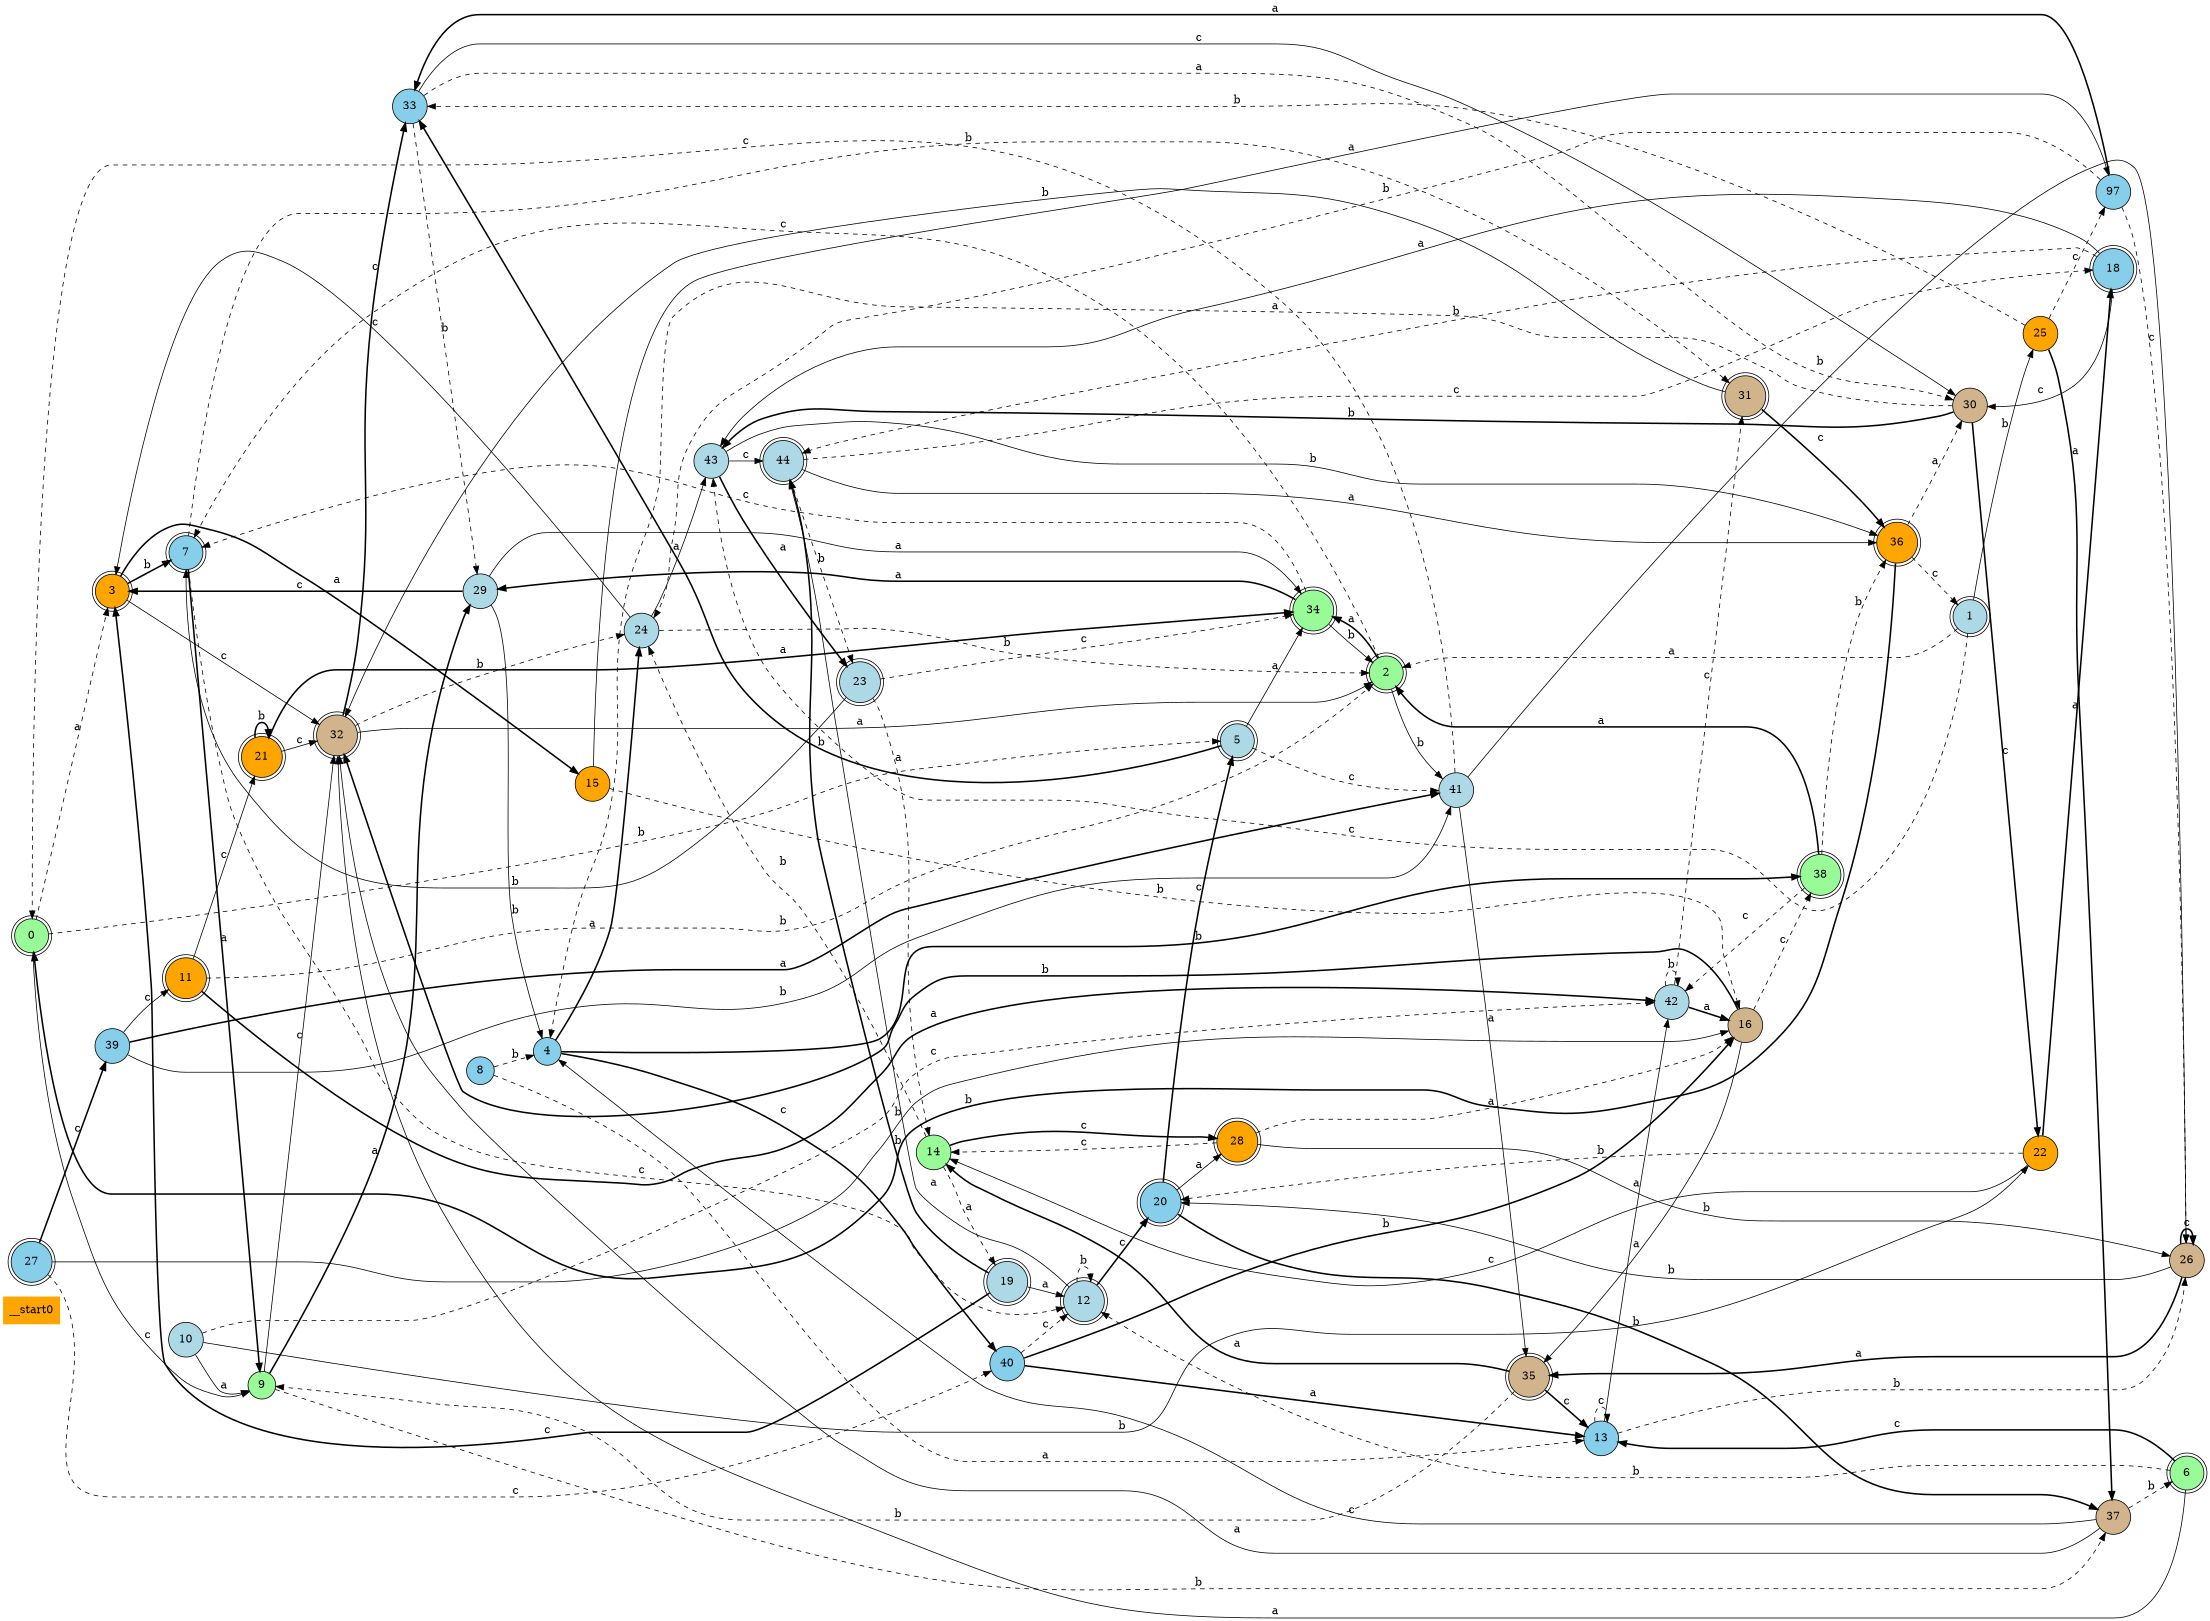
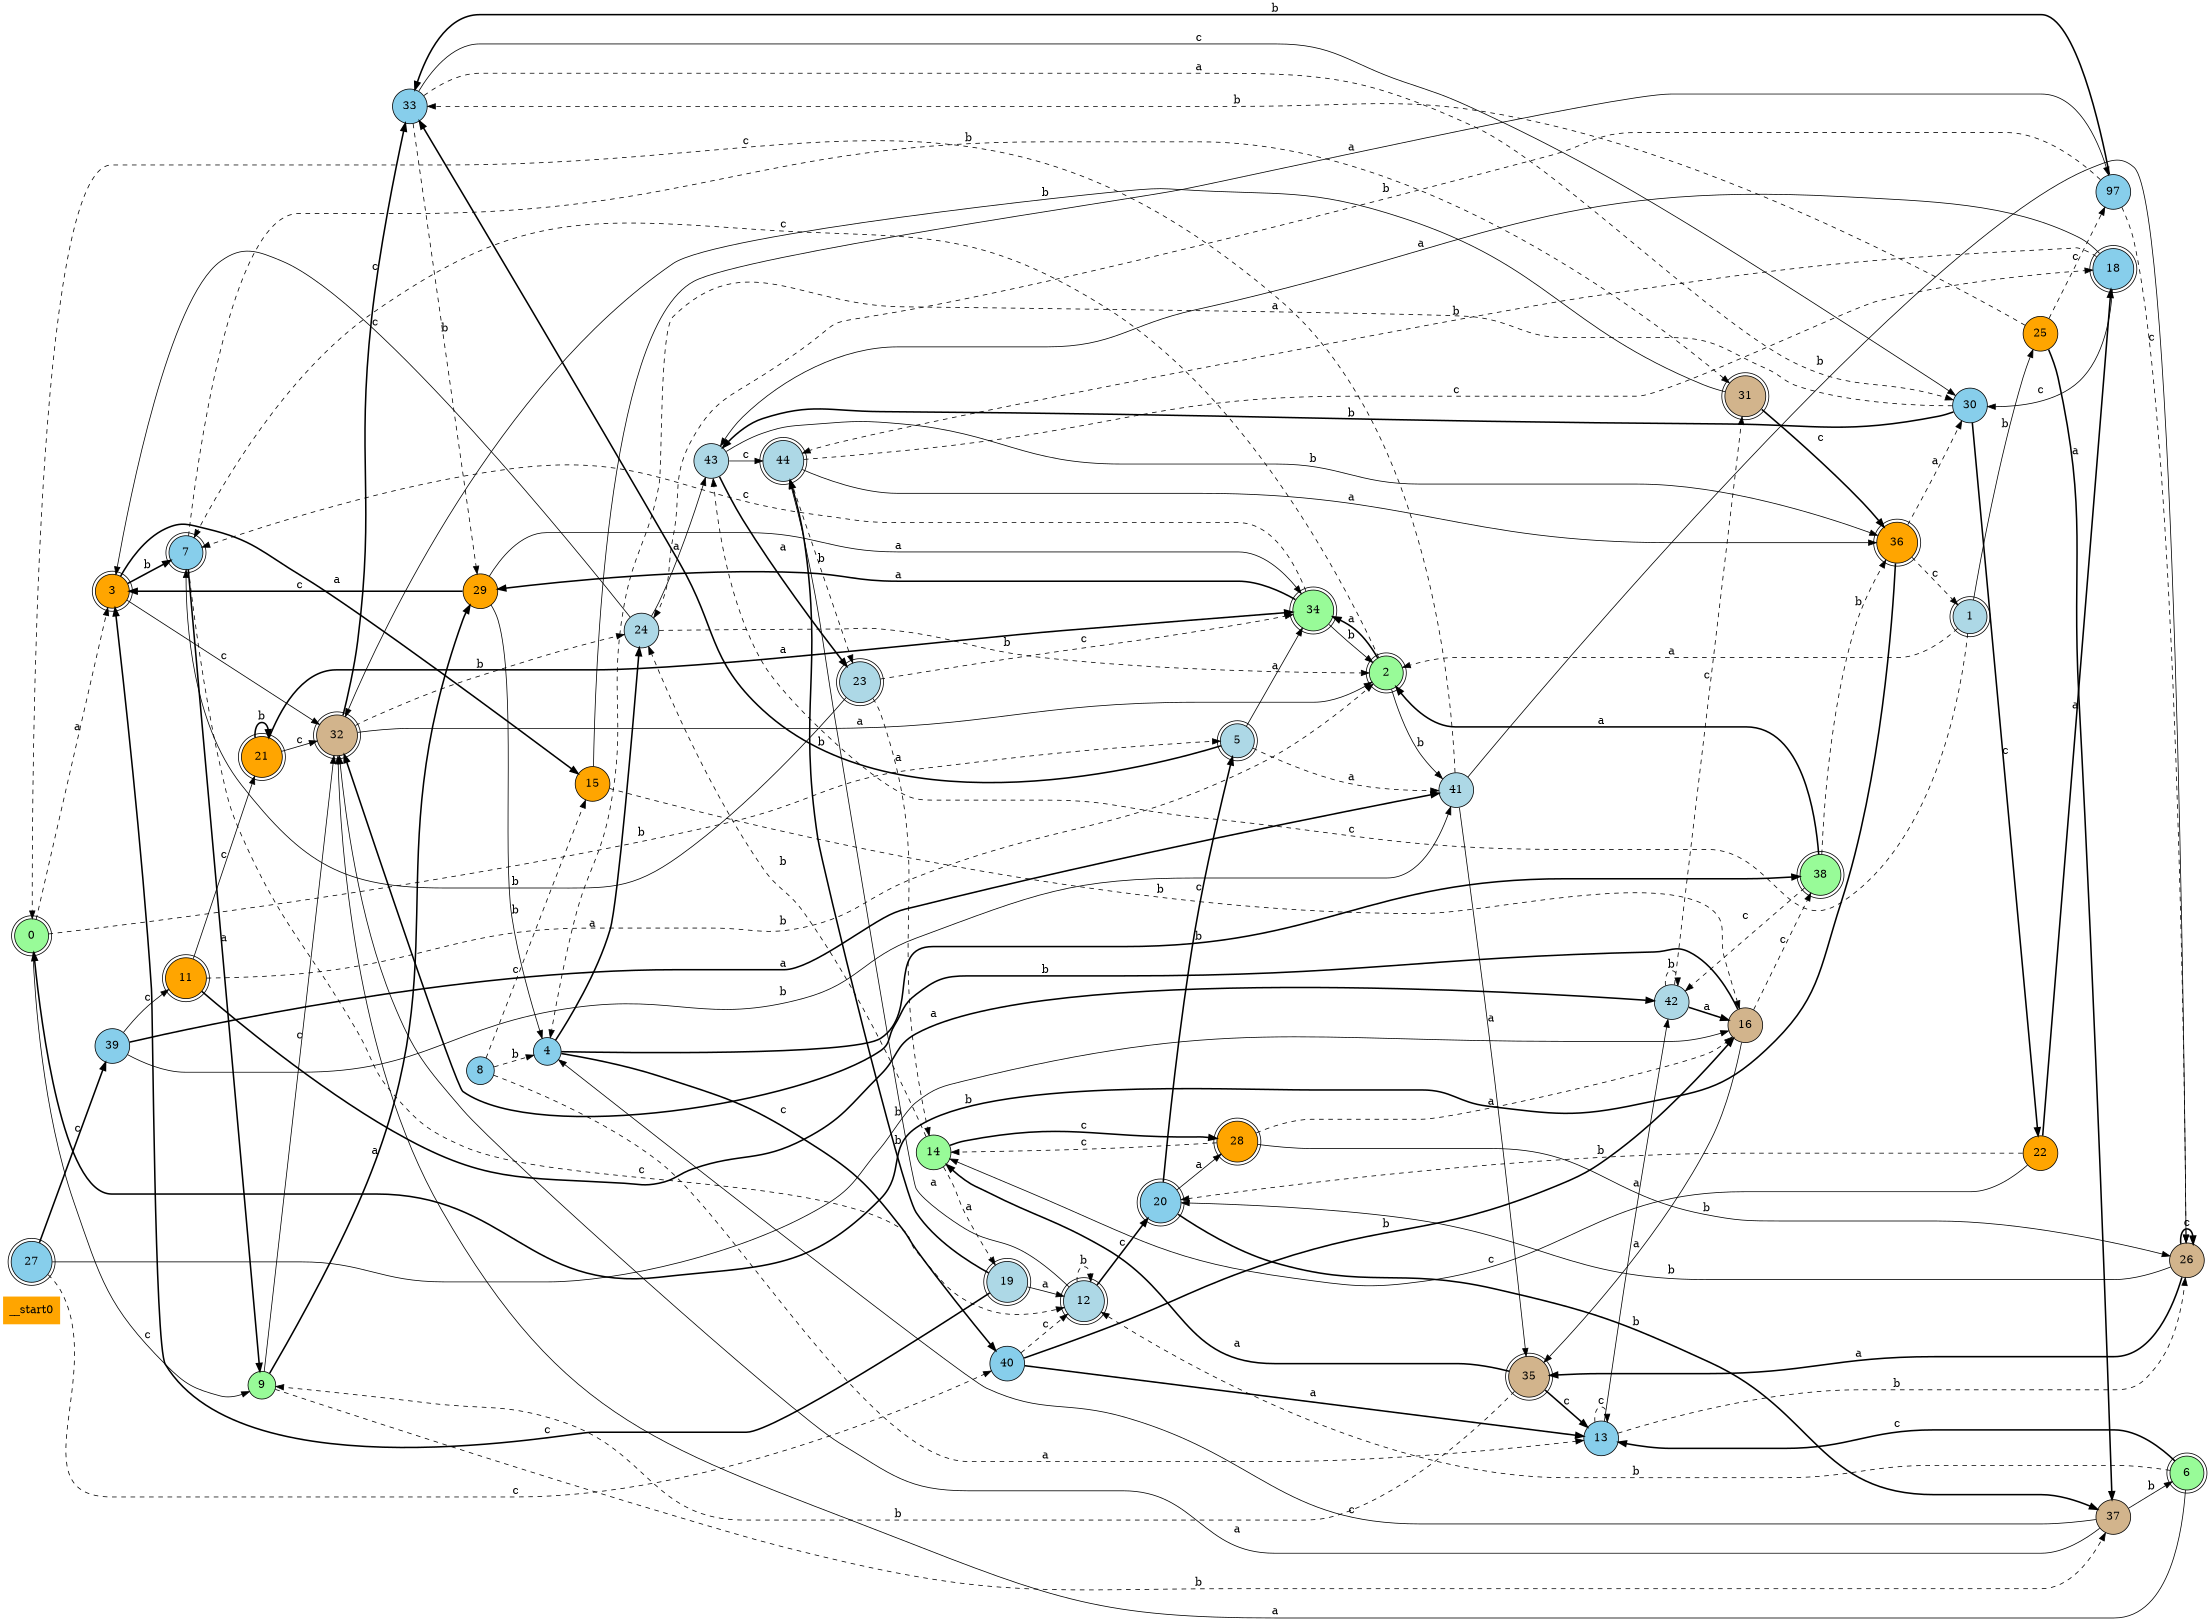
edge "97" -> "33": label "a" -> "b"
node "30": fillcolor tan -> skyblue
node "29": fillcolor lightblue -> orange
edge "5" -> "41": label "c" -> "a"
edge "8" -> "15": added, label "c"
node "10": removed
edge "37" -> "6": style dashed -> solid
